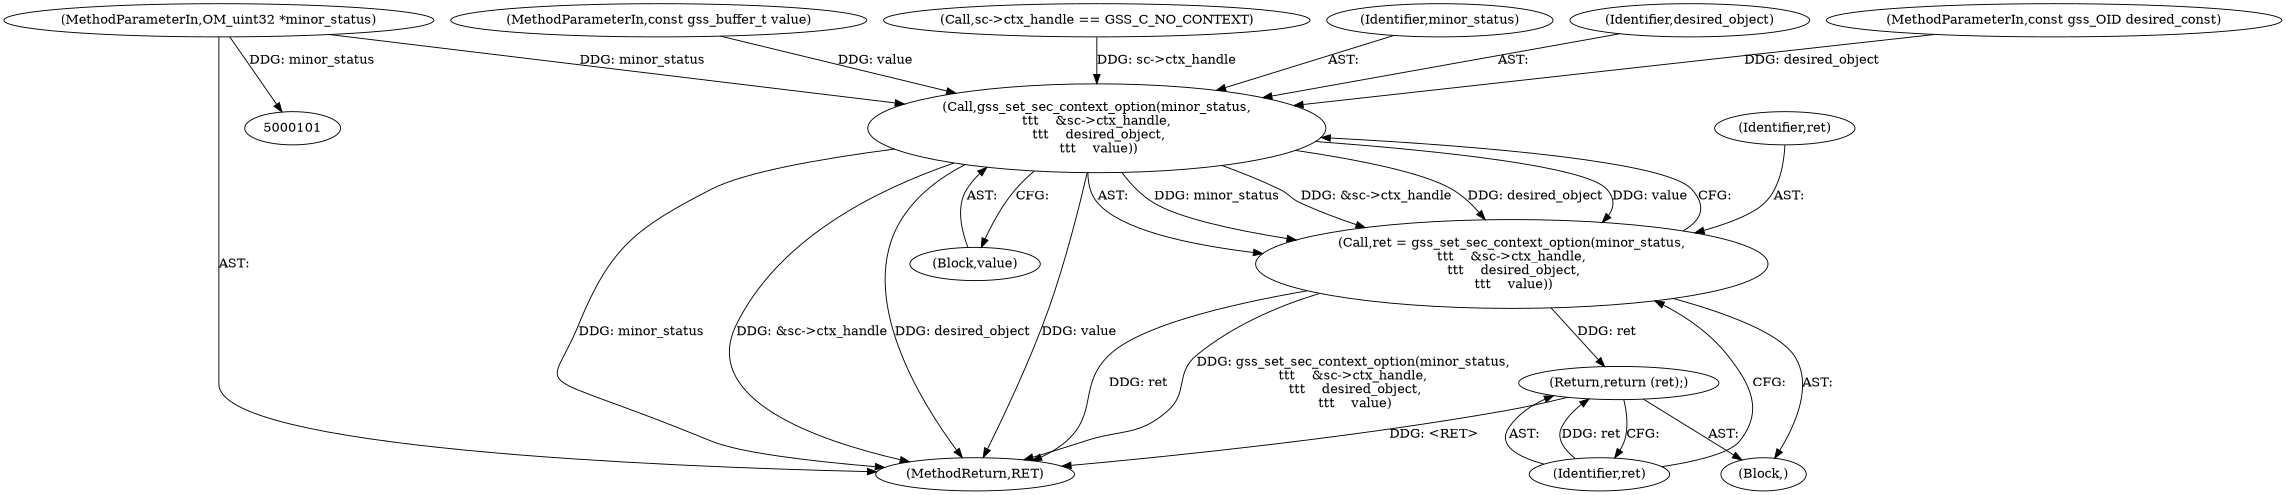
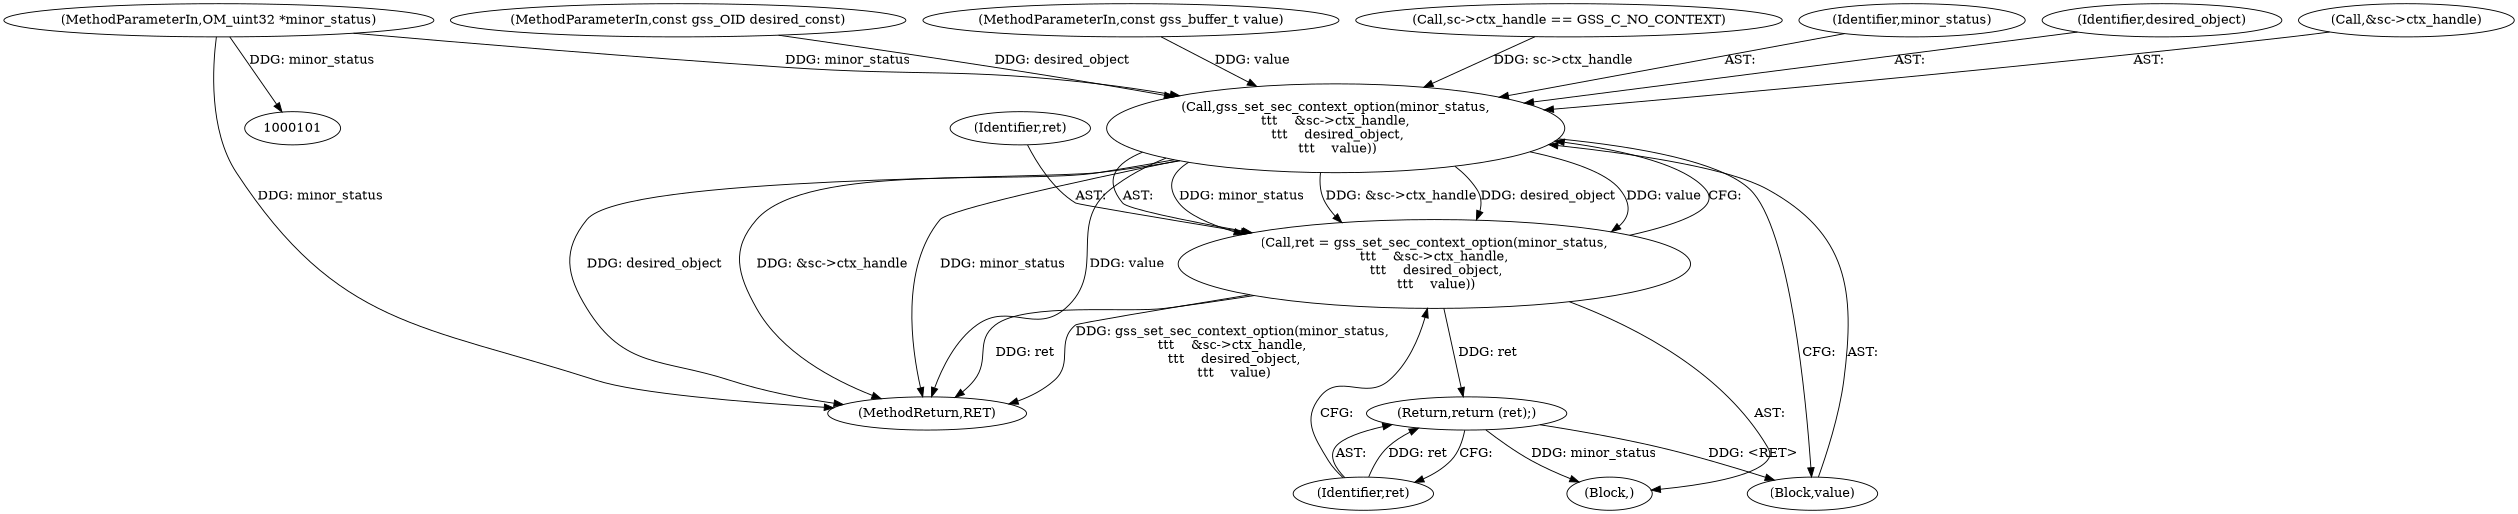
node "(Call,&sc->ctx_handle)": added
node "5000101": label "5000101" -> "1000101"
edge "(MethodParameterIn,OM_uint32 *minor_status)" -> "(MethodReturn,RET)": label "AST: " -> "DDG: minor_status"
edge "(Return,return (ret);)" -> "(Block,)": label "AST: " -> "DDG: minor_status"
edge "(Return,return (ret);)" -> "(MethodReturn,RET)": now "(Return,return (ret);)" -> "(Block,value)"
